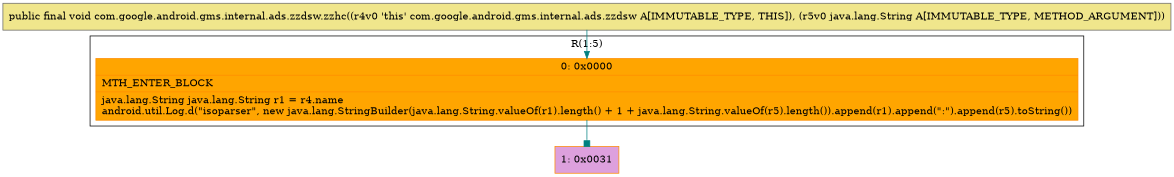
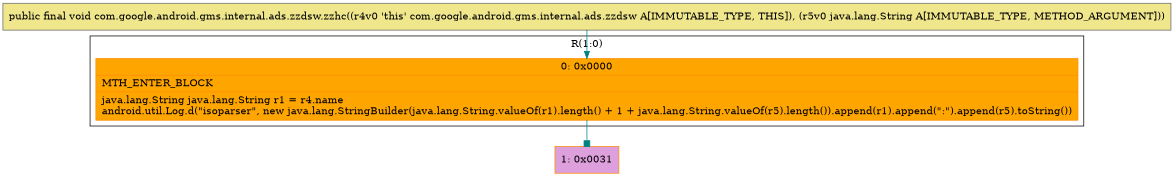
cluster "R(1:5)": label "R(1:5)" -> "R(1:0)"
